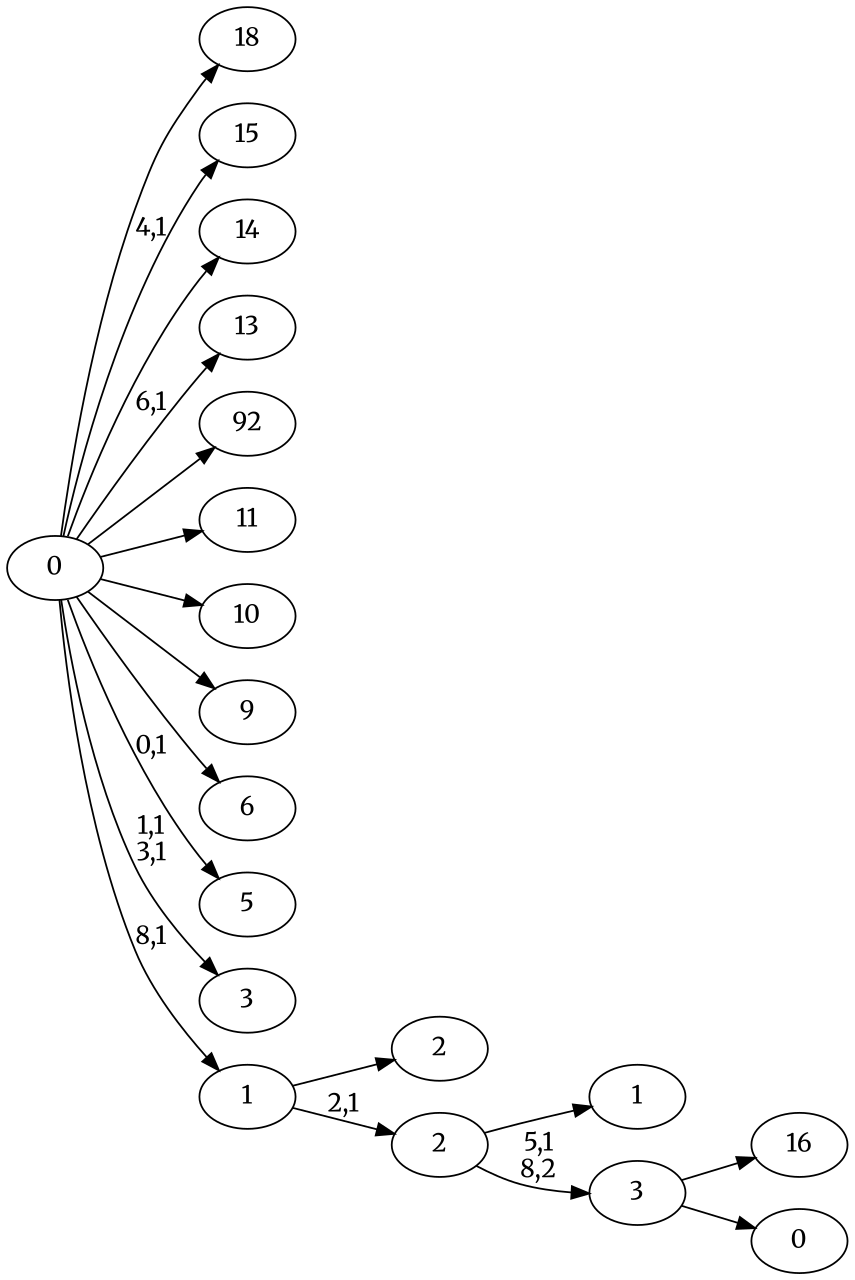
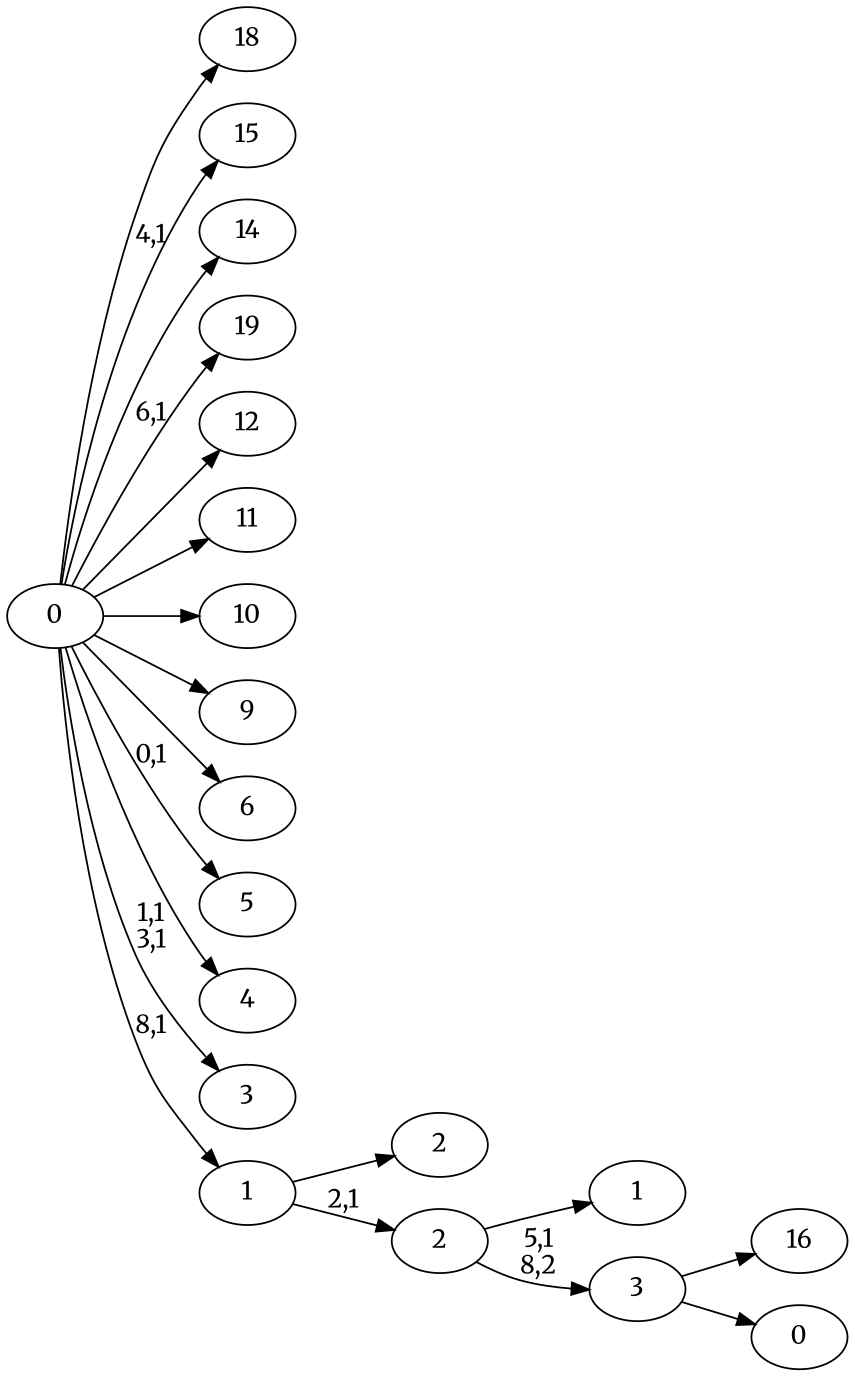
node "13": label "13" -> "19"
node "92": label "92" -> "12"
node "4": added
